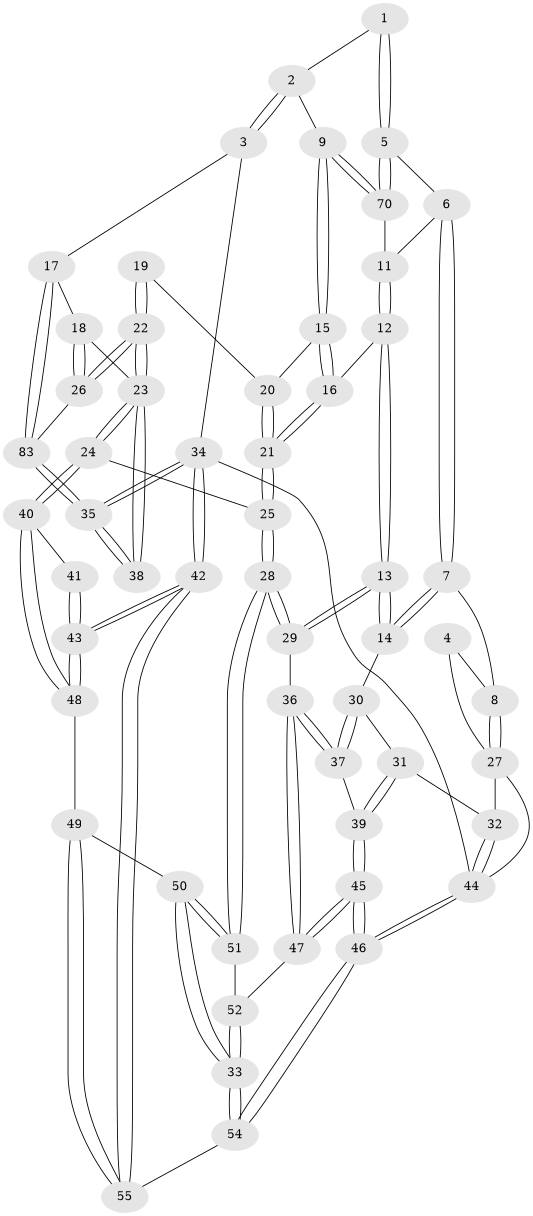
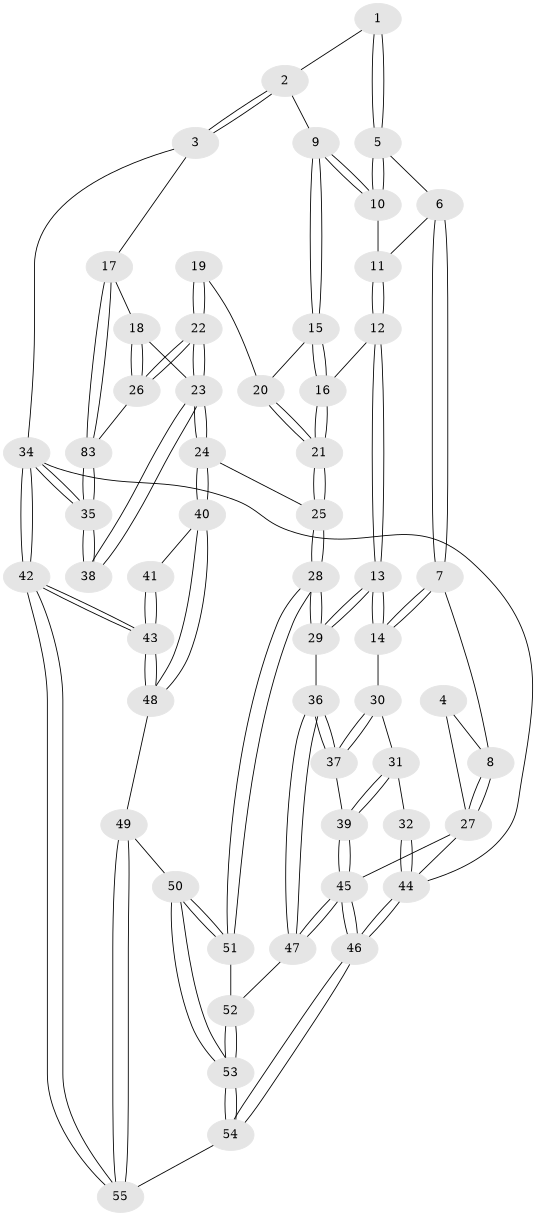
node "70": label "70" -> "10"
edge "27" -- "32": now "27" -- "45"
node "33": label "33" -> "53"
